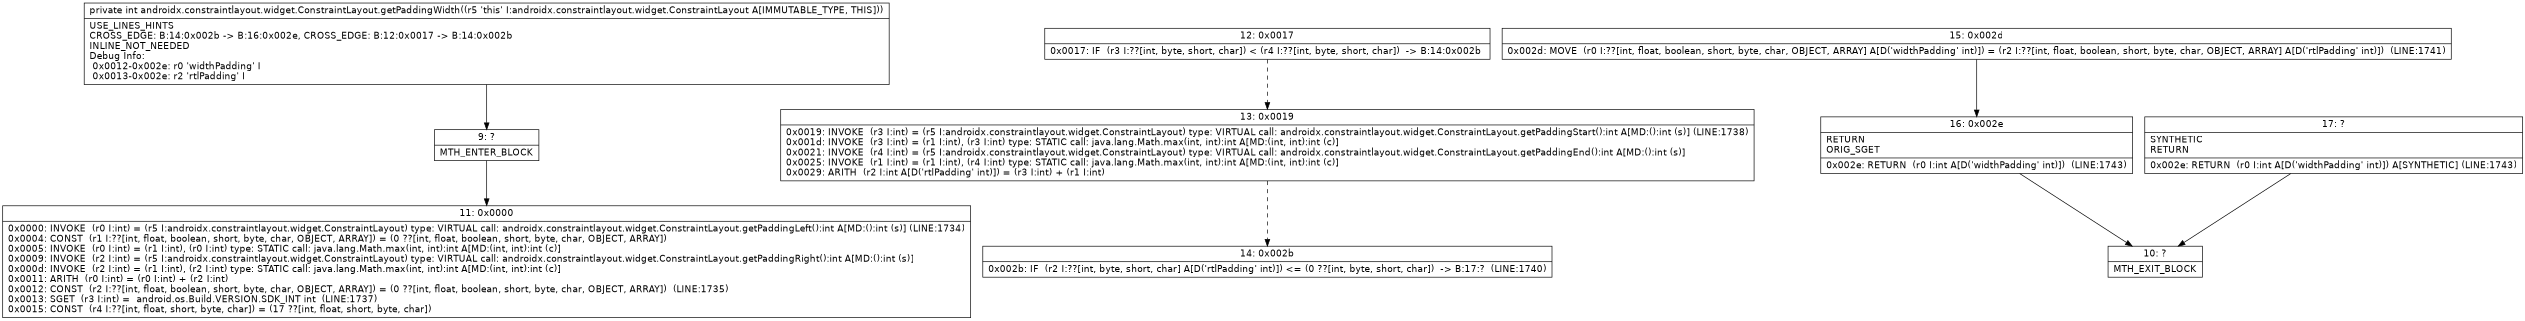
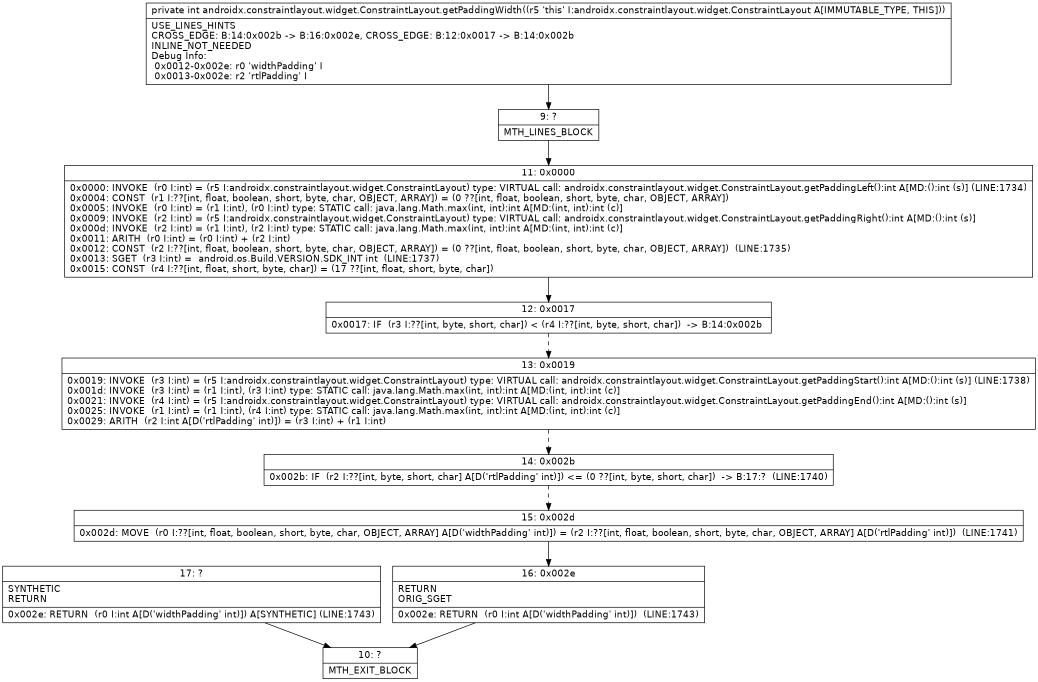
node "9: ?": text "MTH_ENTER_BLOCK" -> "MTH_LINES_BLOCK"
edge "11: 0x0000" -> "12: 0x0017": added
edge "14: 0x002b" -> "15: 0x002d": added
